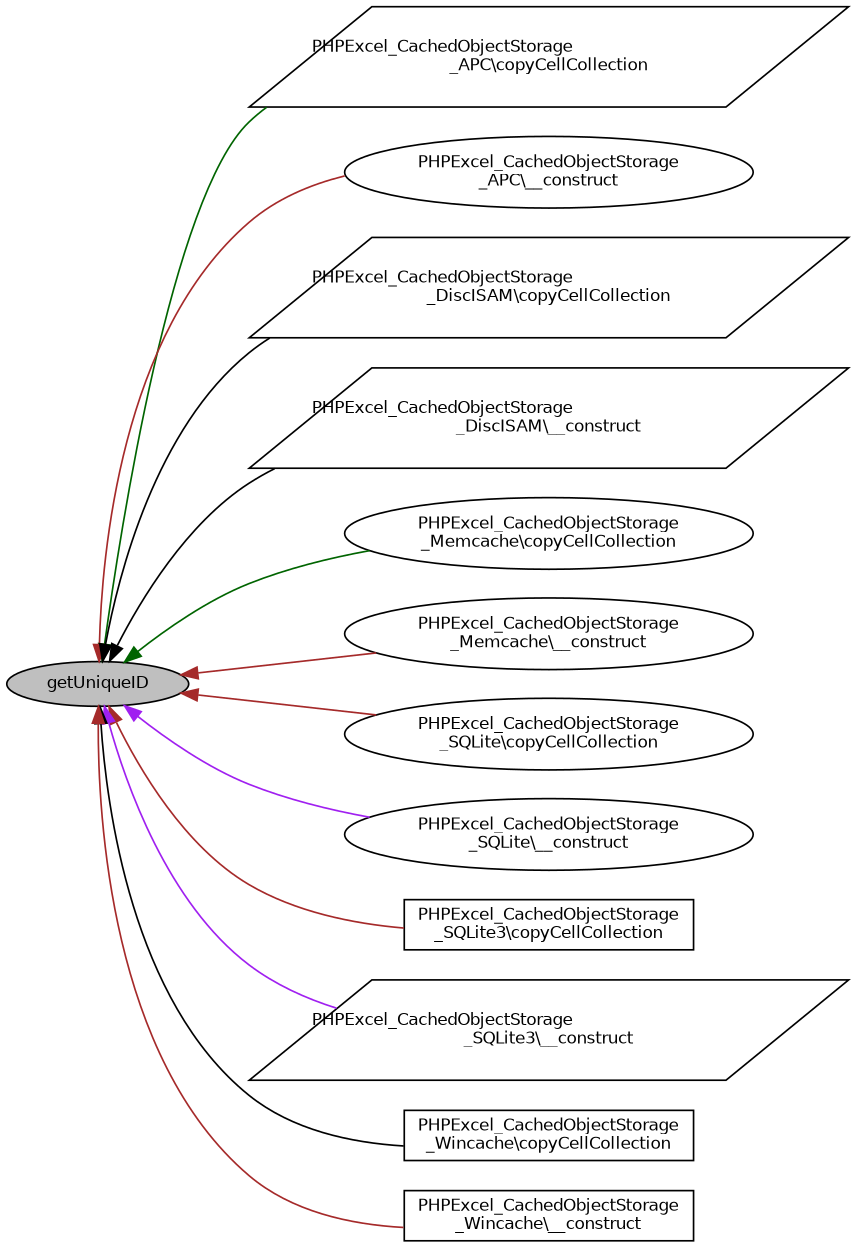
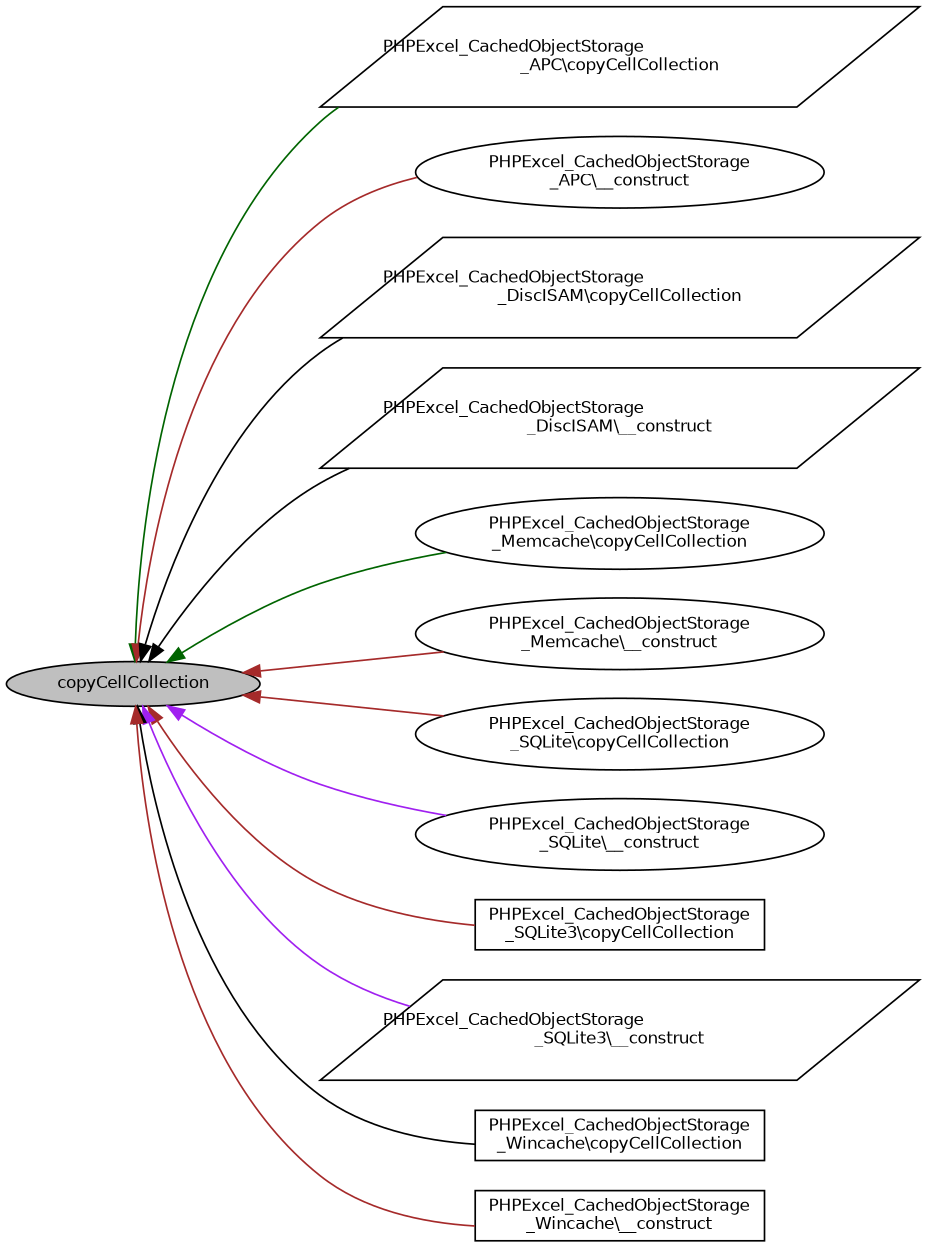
node "getUniqueID": label "getUniqueID" -> "copyCellCollection"
